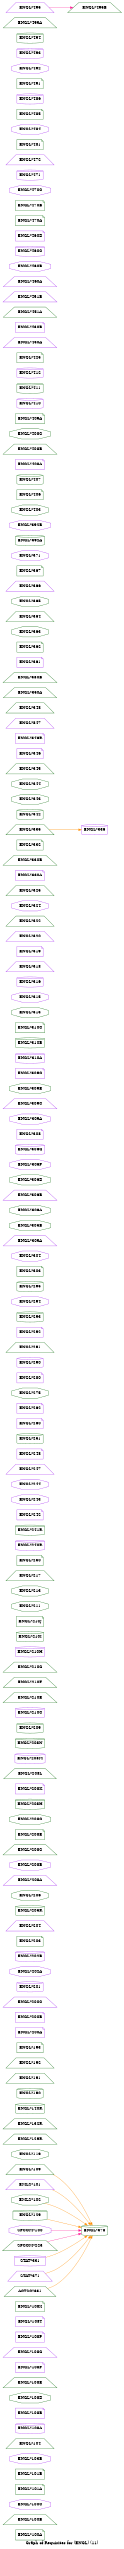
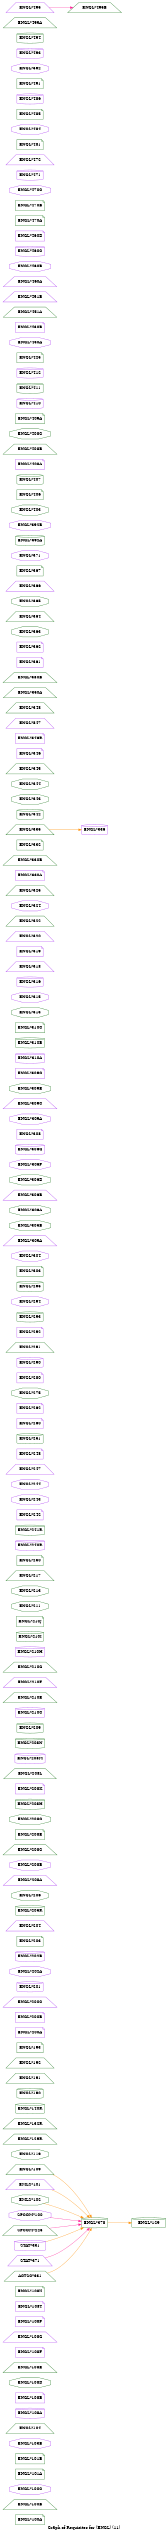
node "ENGL*492": label "ENGL*492" -> "ENGL*592"
node "ENGL*430A": shape trapezium -> octagon
node "ENGL*362": color darkgreen -> purple
node "ENGL*210F": color darkgreen -> purple
edge "ENGL*129" -> "ENGL*378": reversed
edge "STAT*371" -> "ENGL*378": color darkorange -> deeppink
